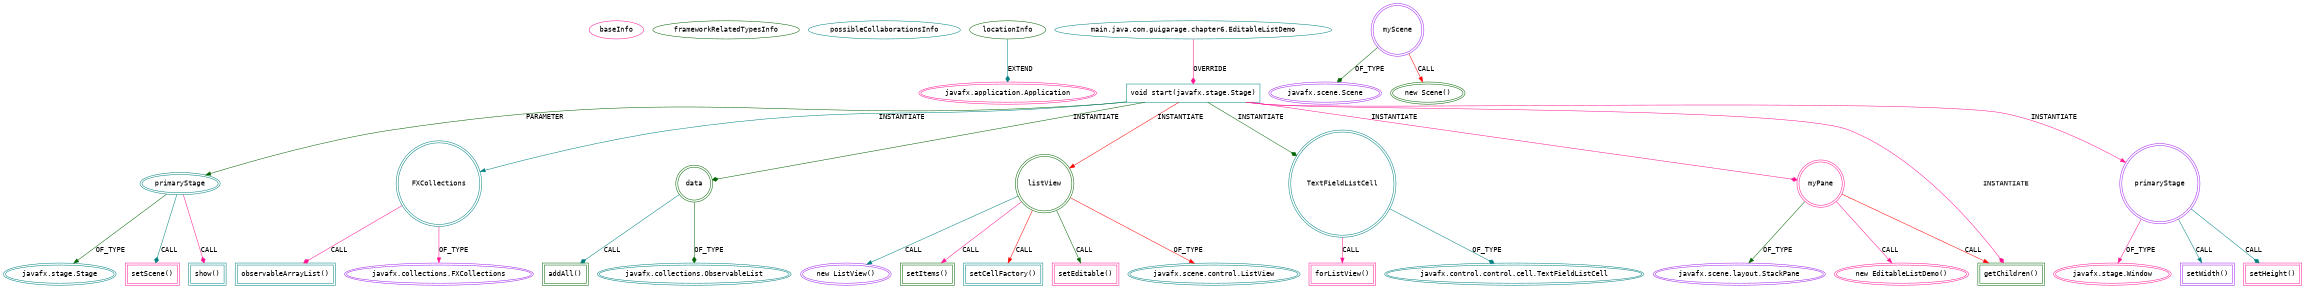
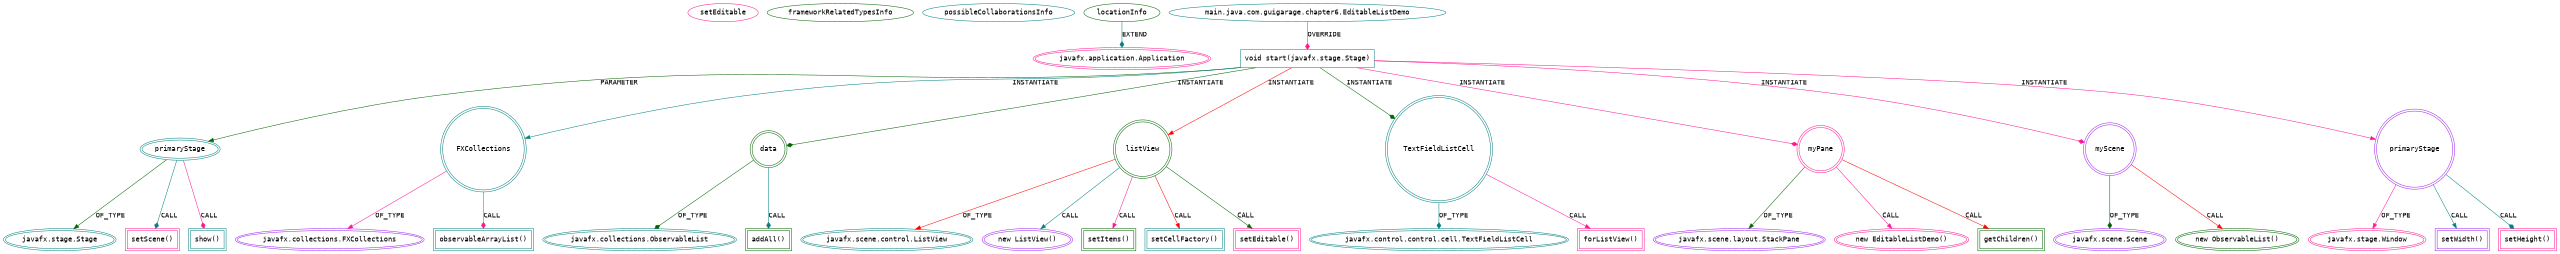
node "baseInfo": label "baseInfo" -> "setEditable"
node "new Scene()": label "new Scene()" -> "new ObservableList()"
edge "void start(javafx.stage.Stage)" -> "getChildren()": now "void start(javafx.stage.Stage)" -> "myScene"
